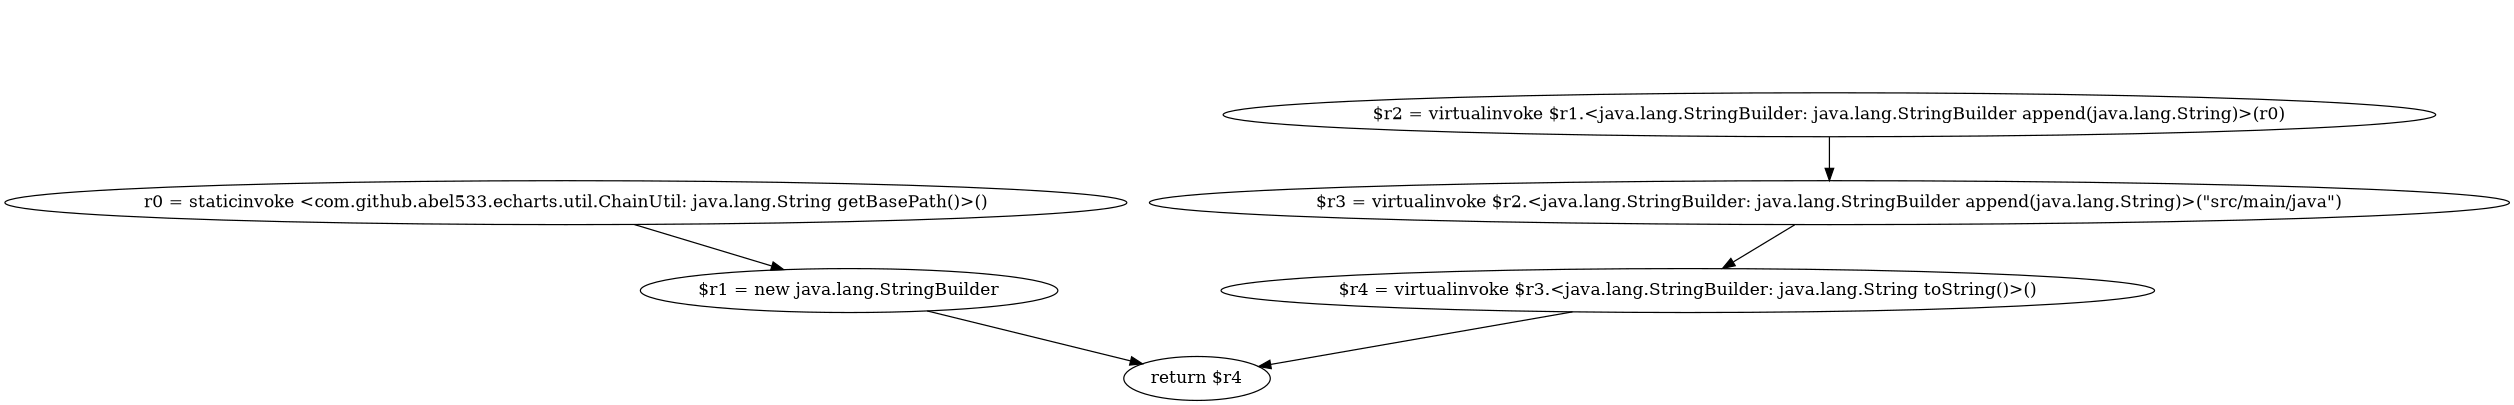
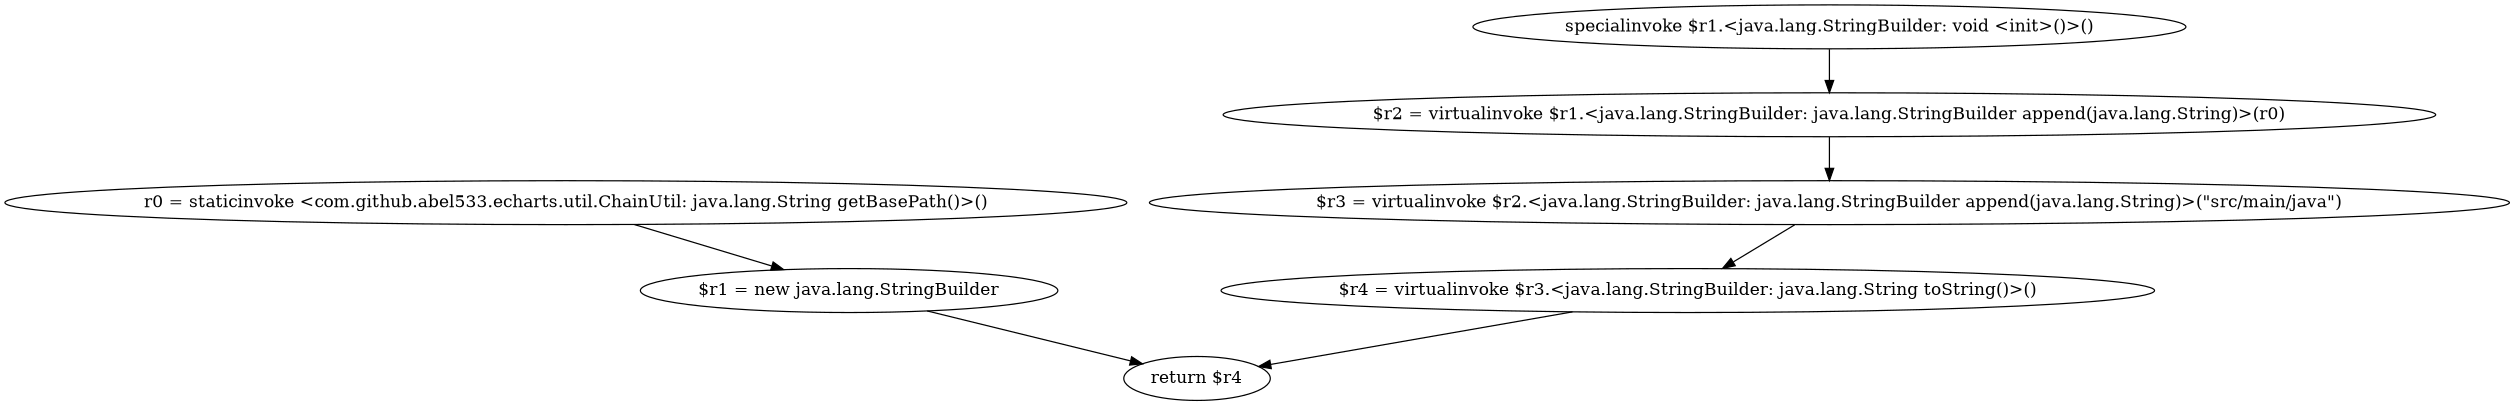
node "specialinvoke $r1.<java.lang.StringBuilder: void <init>()>()": added
